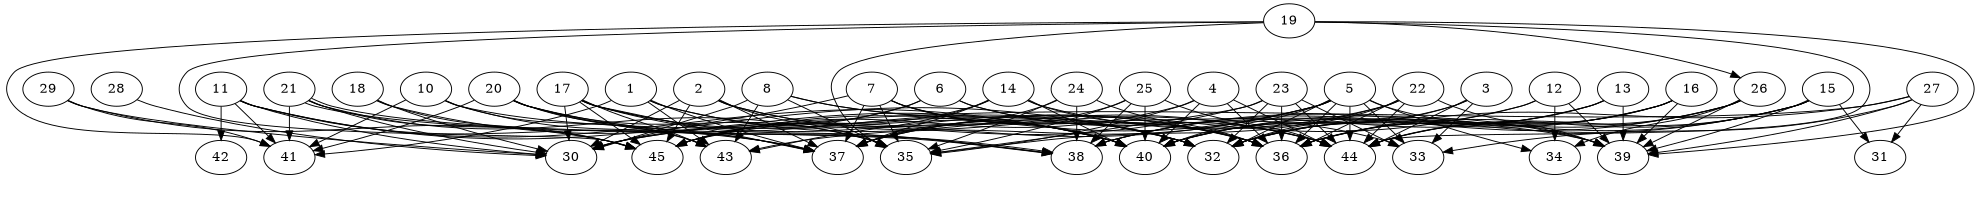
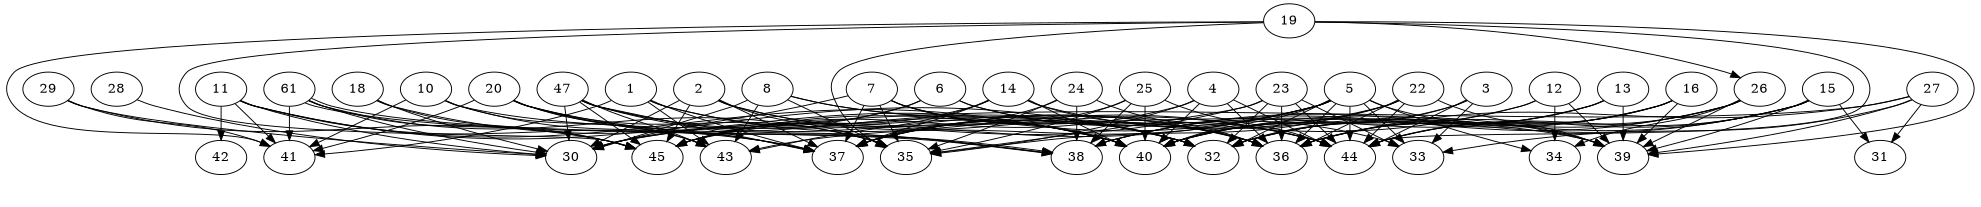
node "21": label "21" -> "61"
node "17": label "17" -> "47"
edge "22" -> "32": now "22" -> "40"
edge "5" -> "37": added
